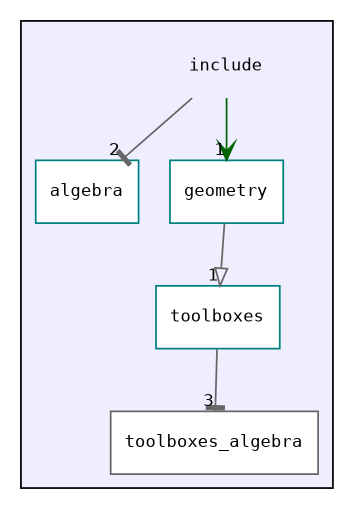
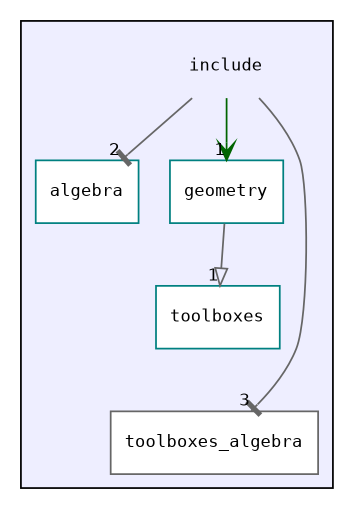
edge "toolboxes" -> "toolboxes_algebra": now "include" -> "toolboxes_algebra"
